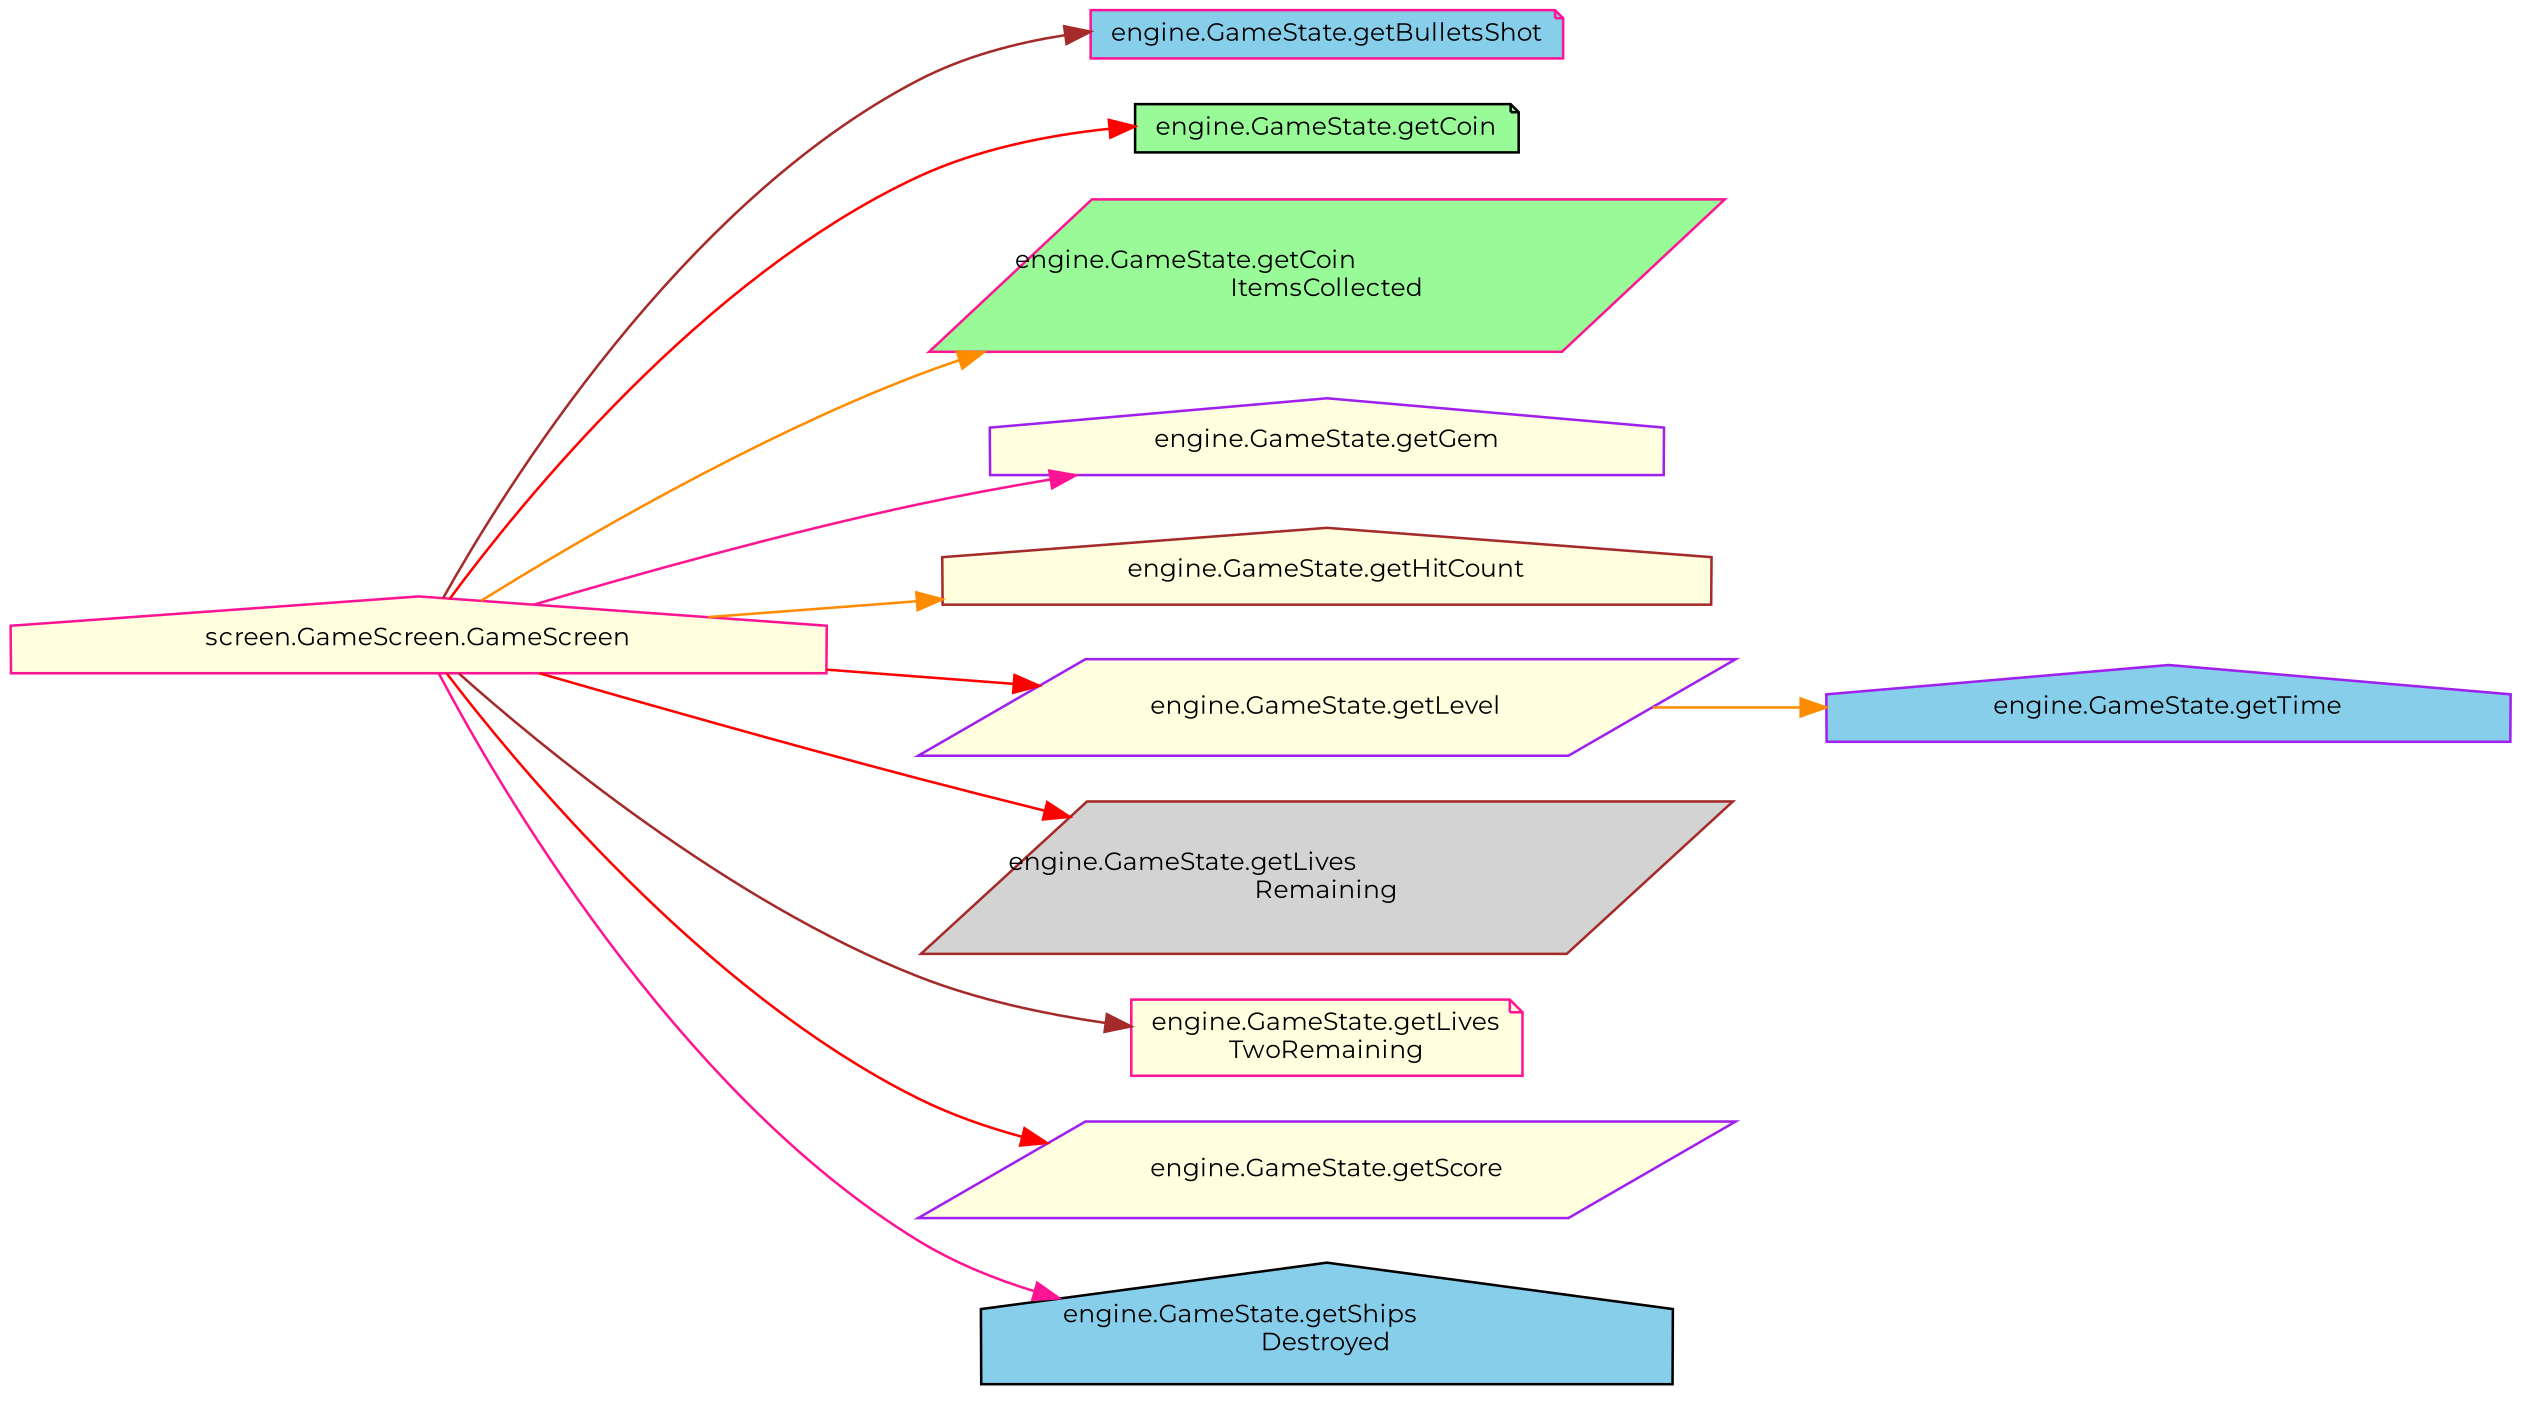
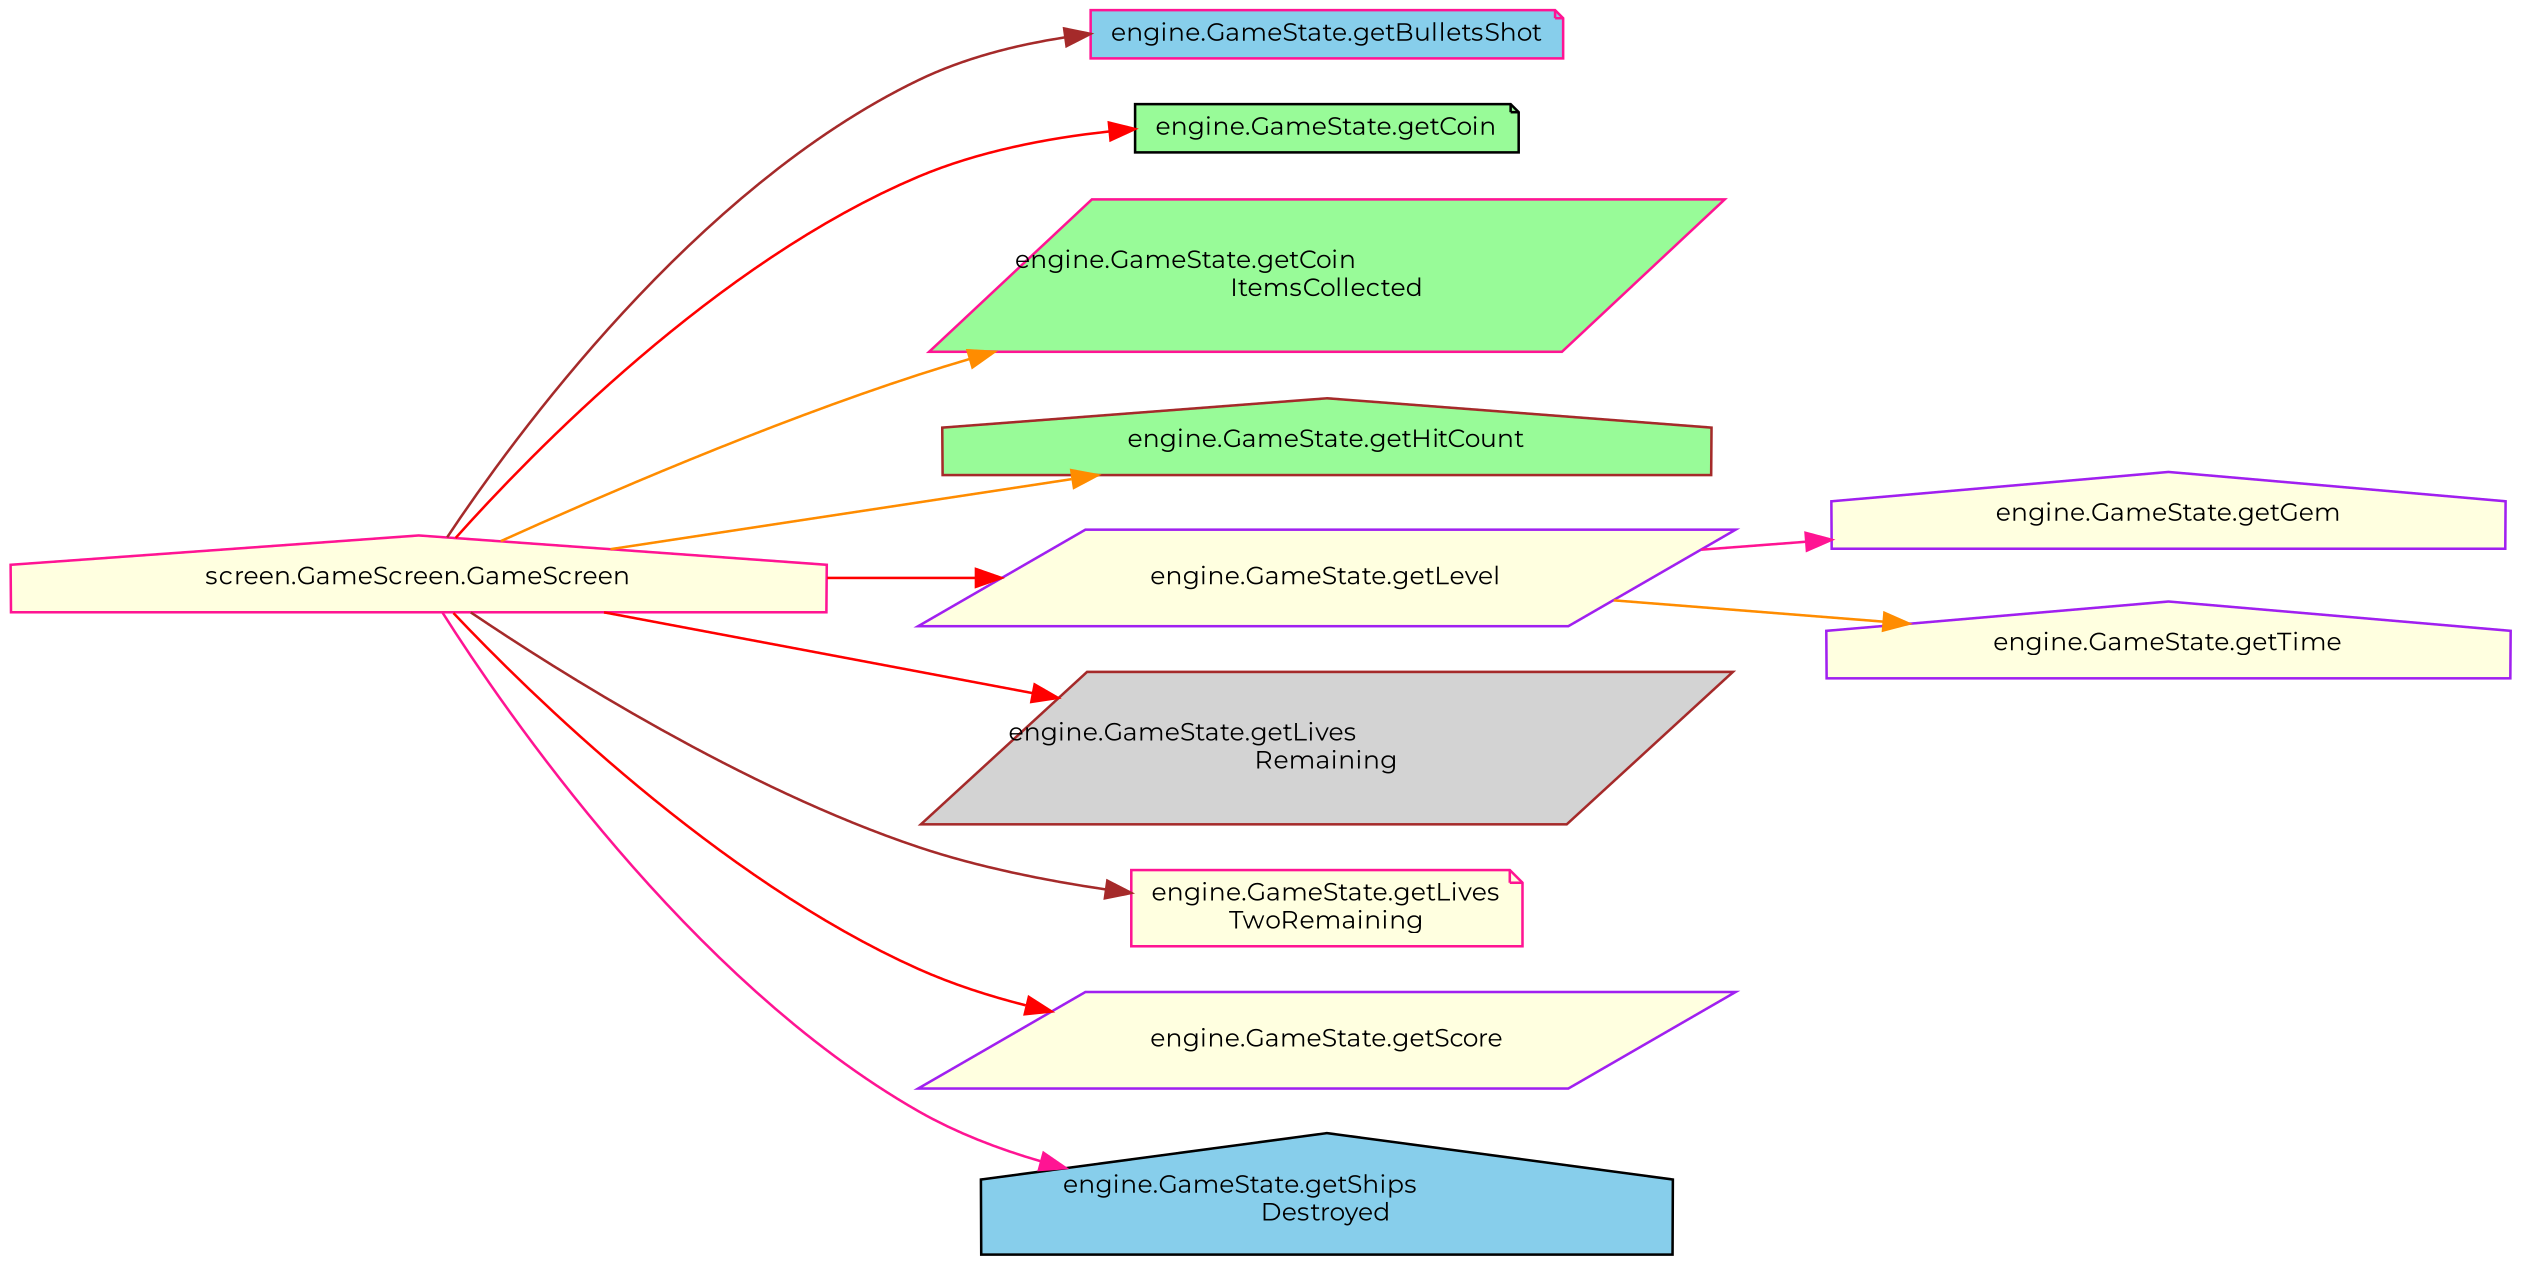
edge "screen.GameScreen.GameScreen" -> "engine.GameState.getGem": now "engine.GameState.getLevel" -> "engine.GameState.getGem"
node "engine.GameState.getHitCount": fillcolor lightyellow -> palegreen
node "engine.GameState.getTime": fillcolor skyblue -> lightyellow
